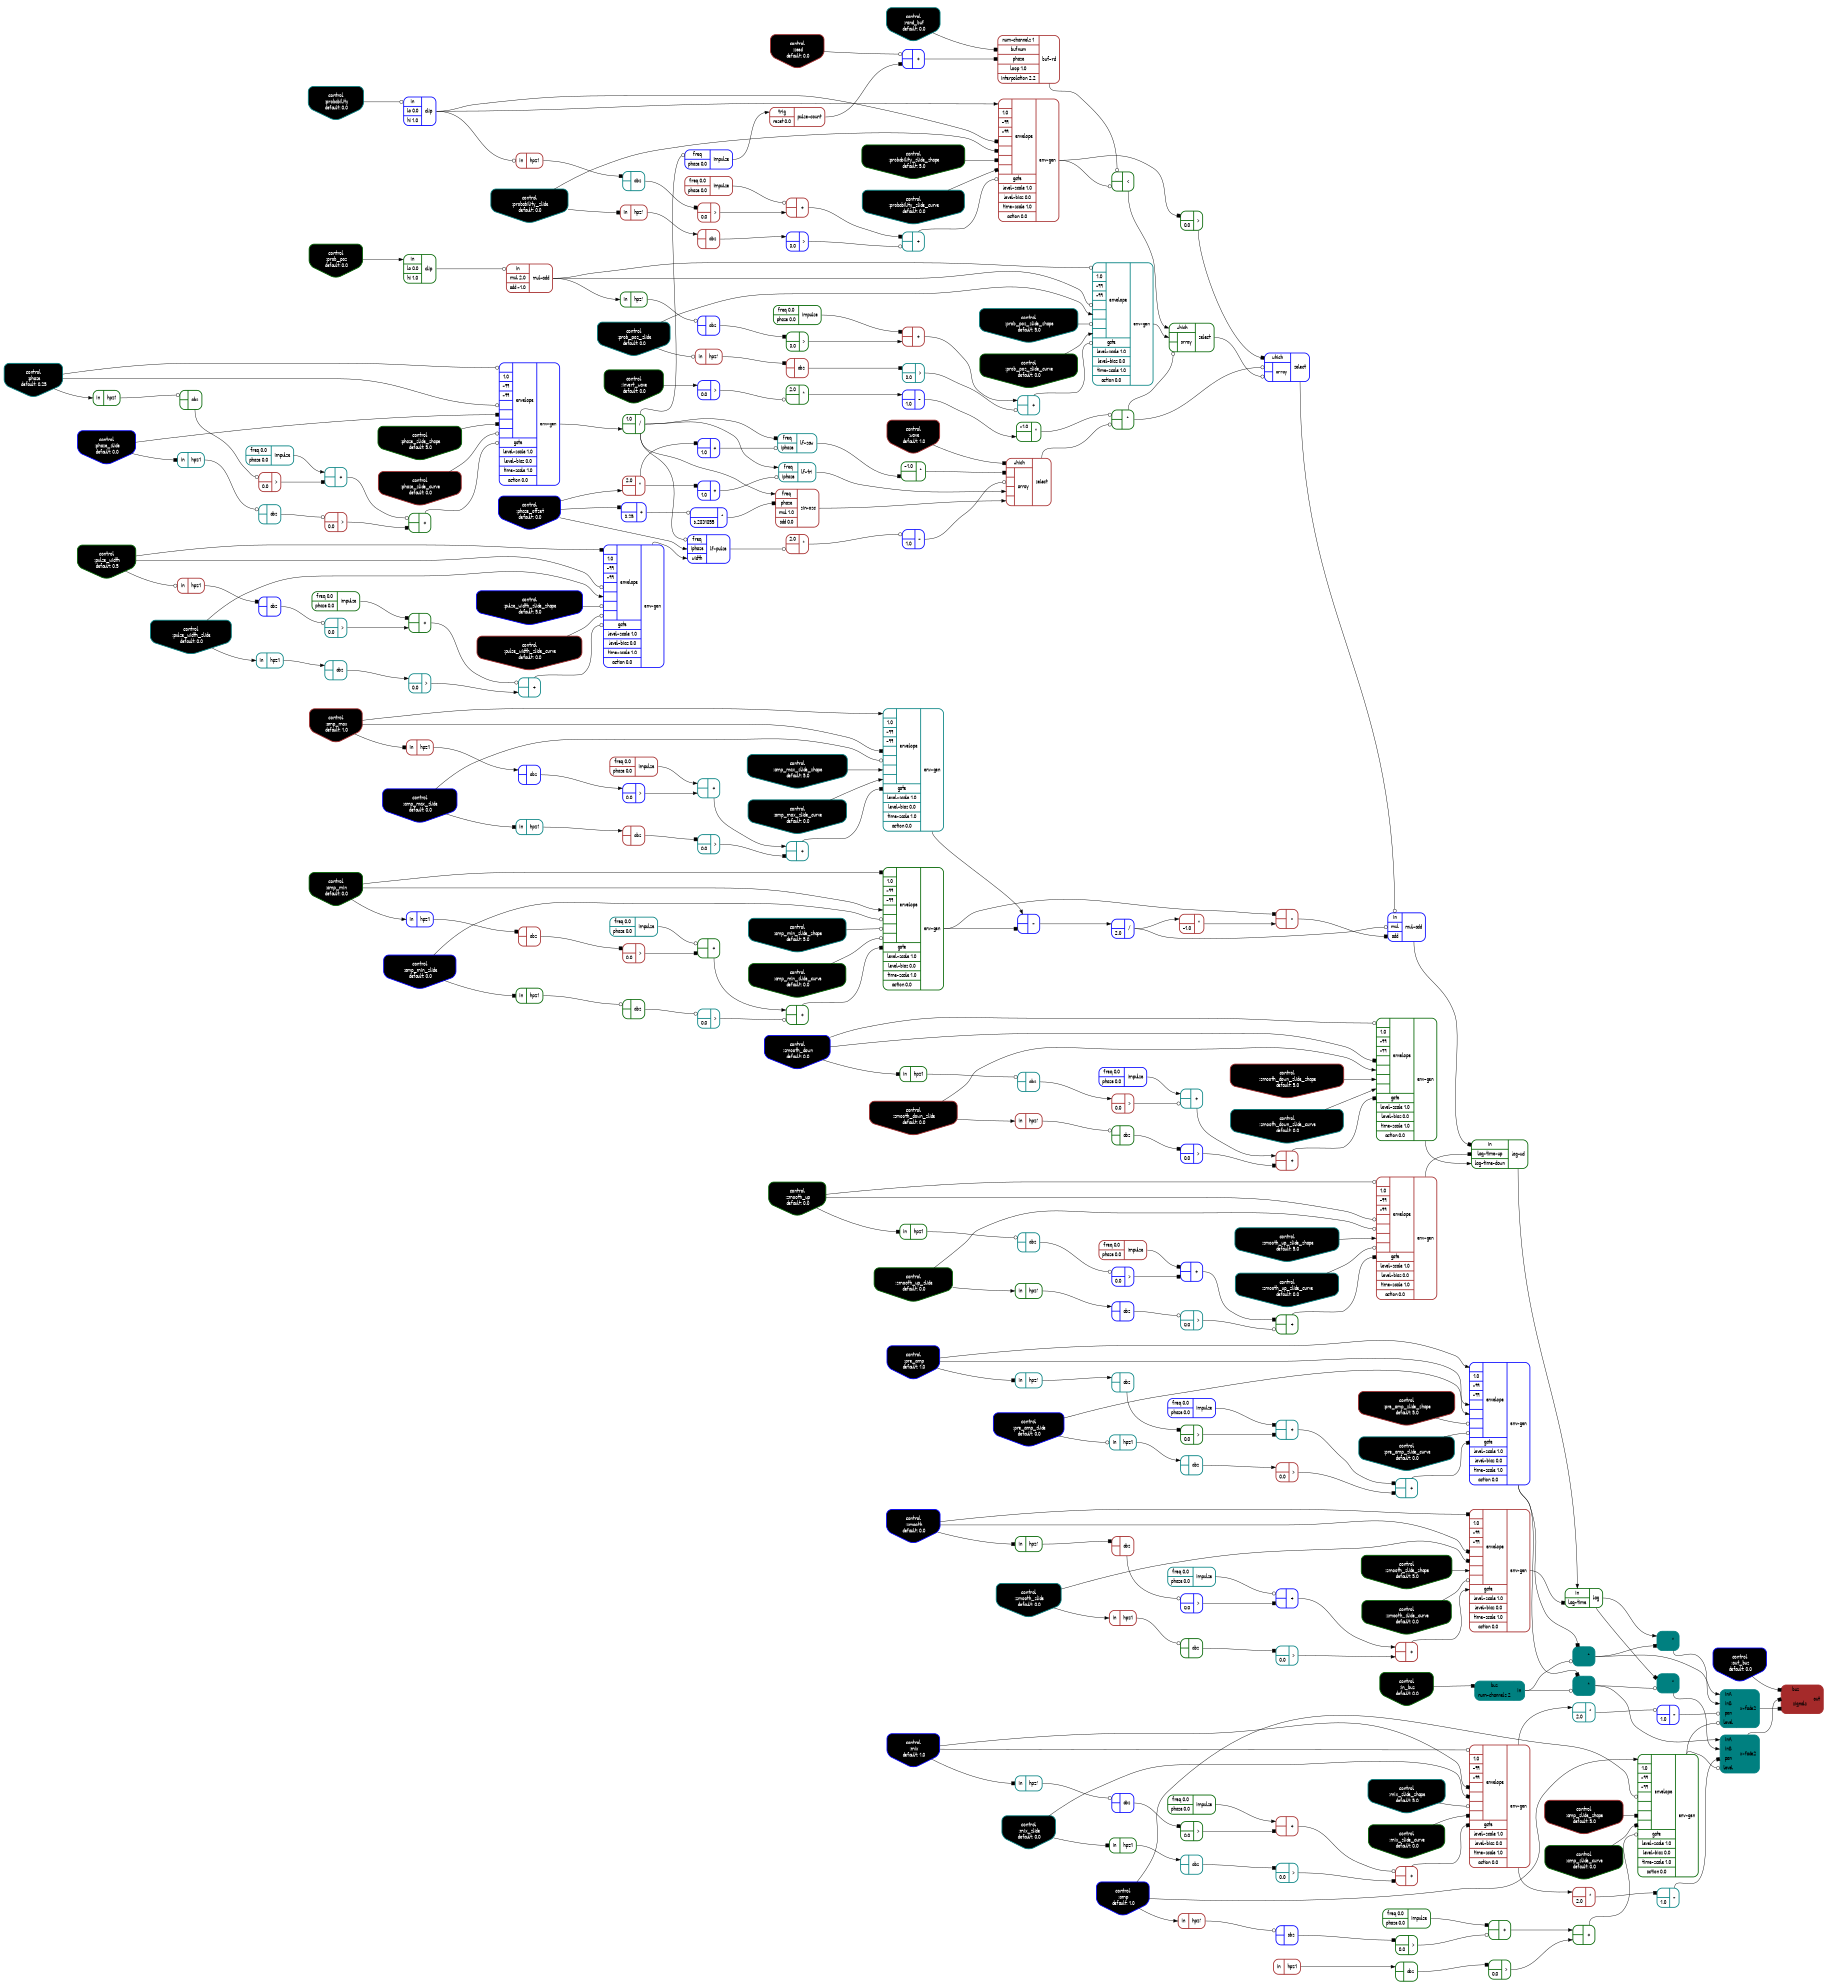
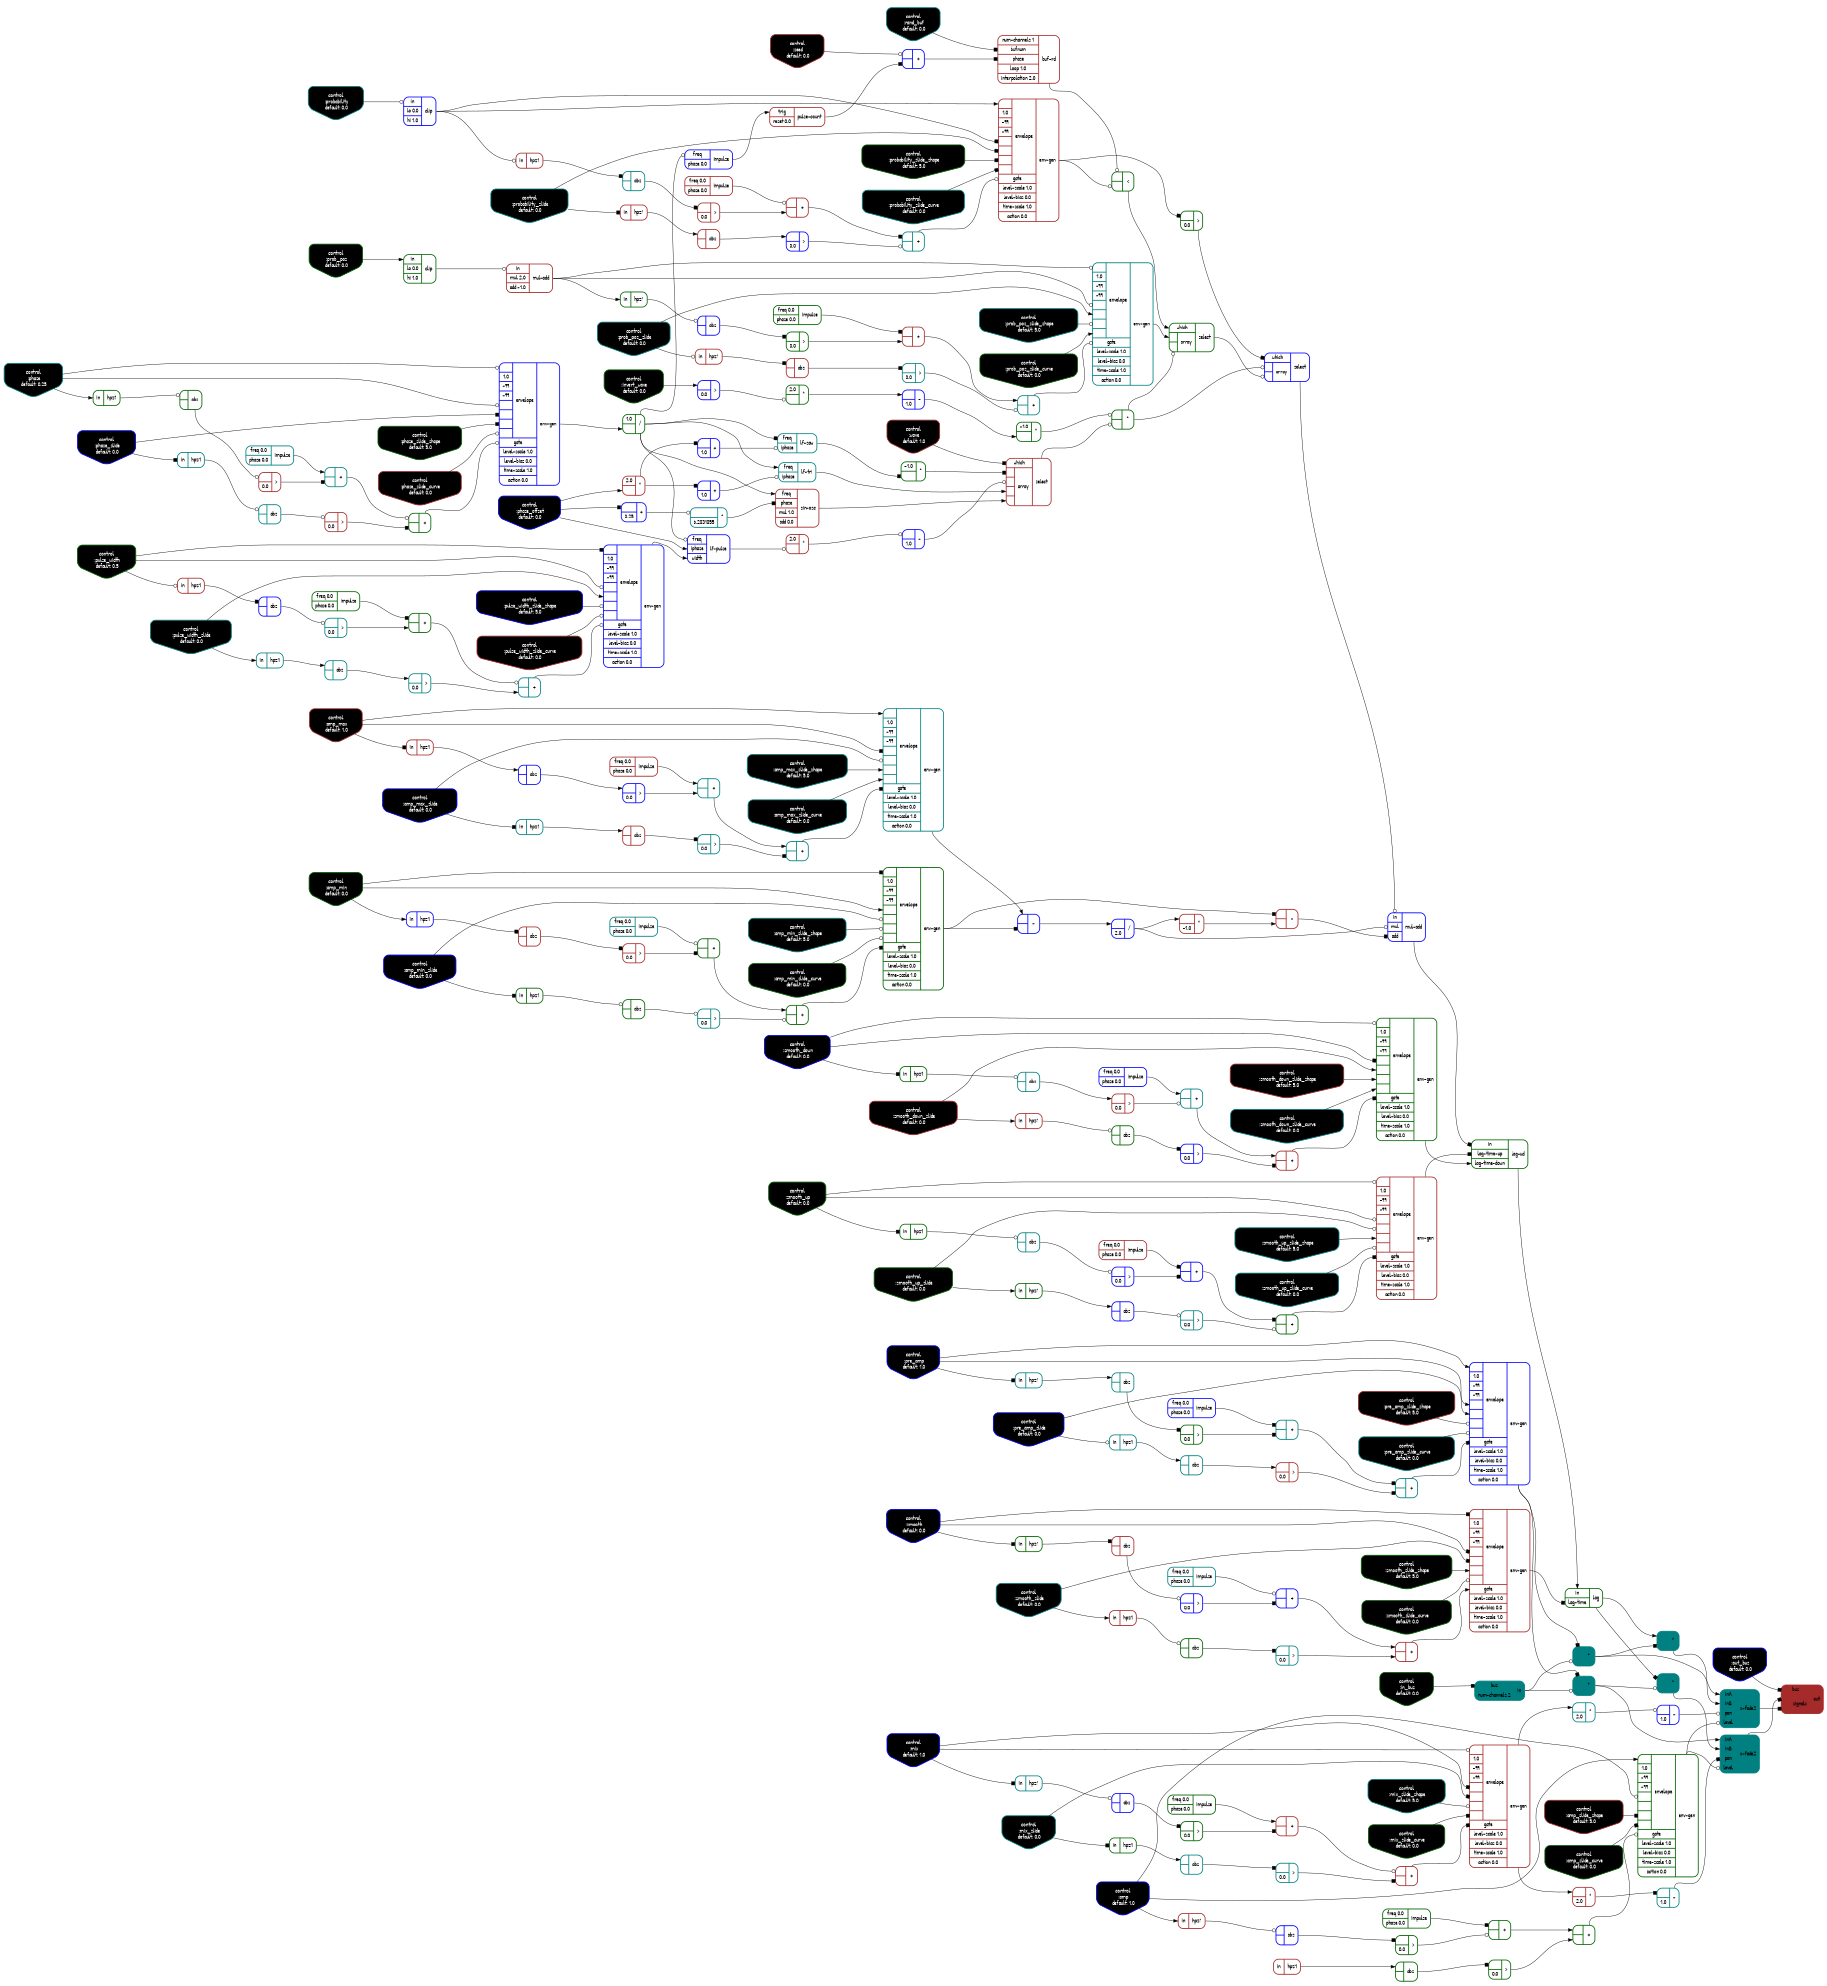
node "num-channels 1": text "interpolation 2.2" -> "interpolation 2.0"
node "6.2831855": color blue -> teal
